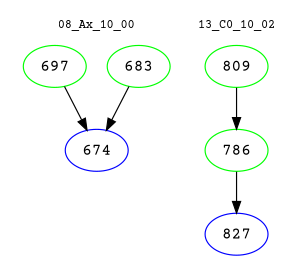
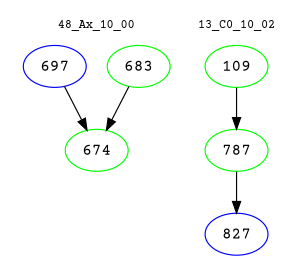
cluster "08_Ax_10_00": label "08_Ax_10_00" -> "48_Ax_10_00"
node "697": color green -> blue
node "809": label "809" -> "109"
node "674": color blue -> green
node "786": label "786" -> "787"
